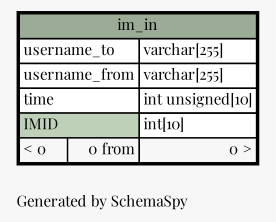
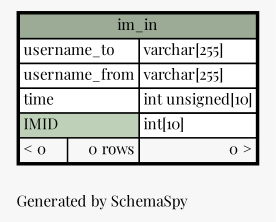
node "im_in": text "0 from" -> "0 rows"
